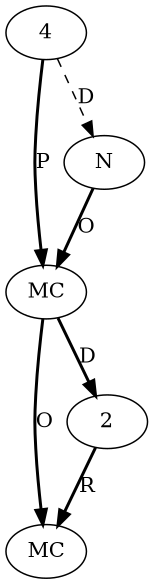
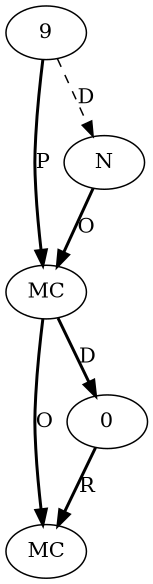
node "4": label "4" -> "9"
node "2": label "2" -> "0"
